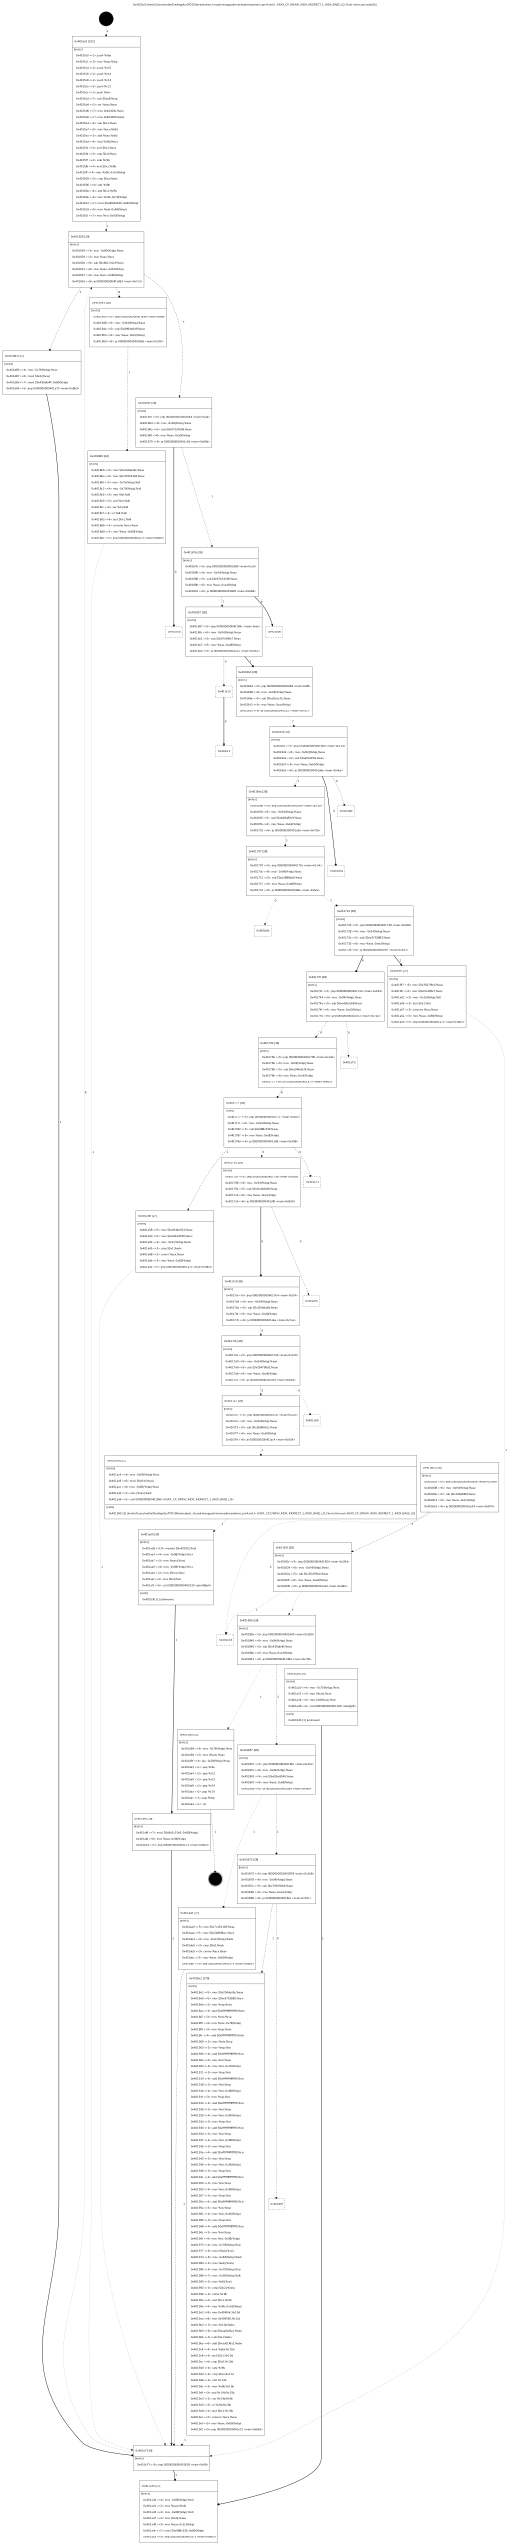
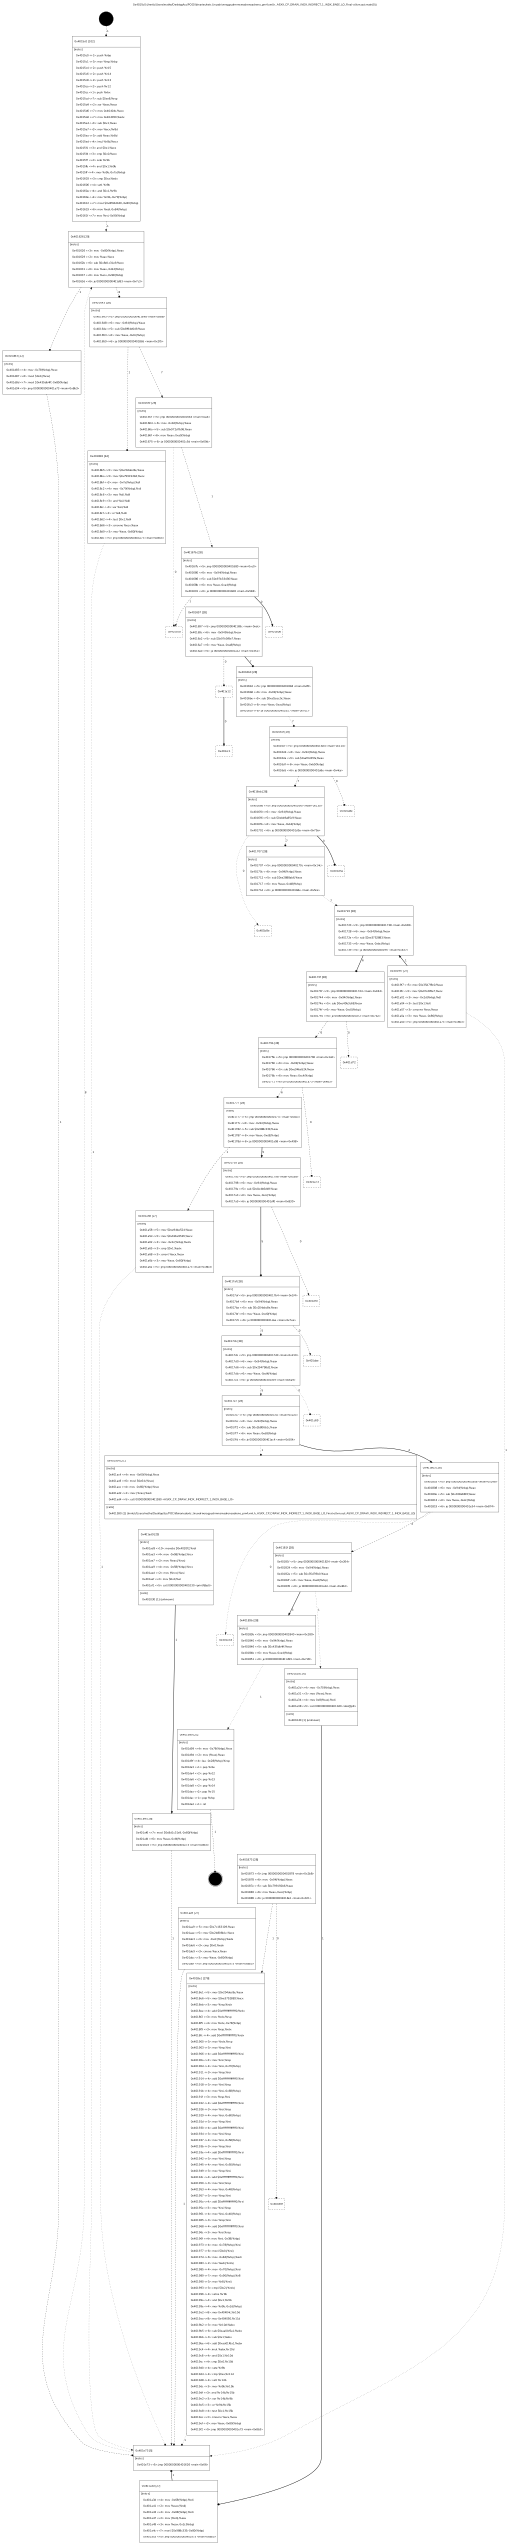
edge "0x401626 [29]" -> "0x40165f [28]": now "0x401643 [28]" -> "0x40165f [28]"
edge "0x40165f [28]" -> "0x401c5d": style bold -> dotted
edge "0x40167b [28]" -> "0x401697 [28]": now "0x40167b [28]" -> "0x401c5d"
edge "0x4016cf [28]" -> "0x401d5a": now "0x4016eb [28]" -> "0x401d5a"
edge "0x401707 [28]" -> "0x401723 [28]": arrowhead dot -> normal
edge "0x401707 [28]" -> "0x401b8e": now "0x4016eb [28]" -> "0x401b8e"
edge "0x401723 [28]" -> "0x4019f7 [27]": reversed
edge "0x401777 [28]" -> "0x401793 [28]": style dotted -> bold
edge "0x401777 [28]" -> "0x401a73": now "0x40175b [28]" -> "0x401a73"
node "0x401dae": added
edge "0x401d83 [22]" -> "0x401e73 [5]": style bold -> dashed
edge "0x4017e7 [28]" -> "0x401803 [28]": added, label "4"
edge "0x401ac4 [21]" -> "0x401ad9 [29]": removed, label "1"
edge "0x40181f [28]" -> "0x40183b [28]": style dotted -> bold
edge "0x40181f [28]" -> "0x401e34": now "0x40181f [28]" -> "0x401a2d [16]"
node "0x401857 [28]": removed
edge "0x401a58 [27]" -> "0x401e73 [5]": arrowhead normal -> dot
edge "0x401af6 [18]" -> "0x401e73 [5]": style bold -> dashed
edge "0x401e73 [5]" -> "0x401a3d [27]": reversed
